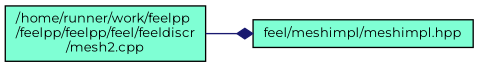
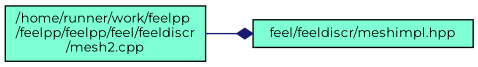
node "feel/meshimpl/meshimpl.hpp": label "feel/meshimpl/meshimpl.hpp" -> "feel/feeldiscr/meshimpl.hpp"
